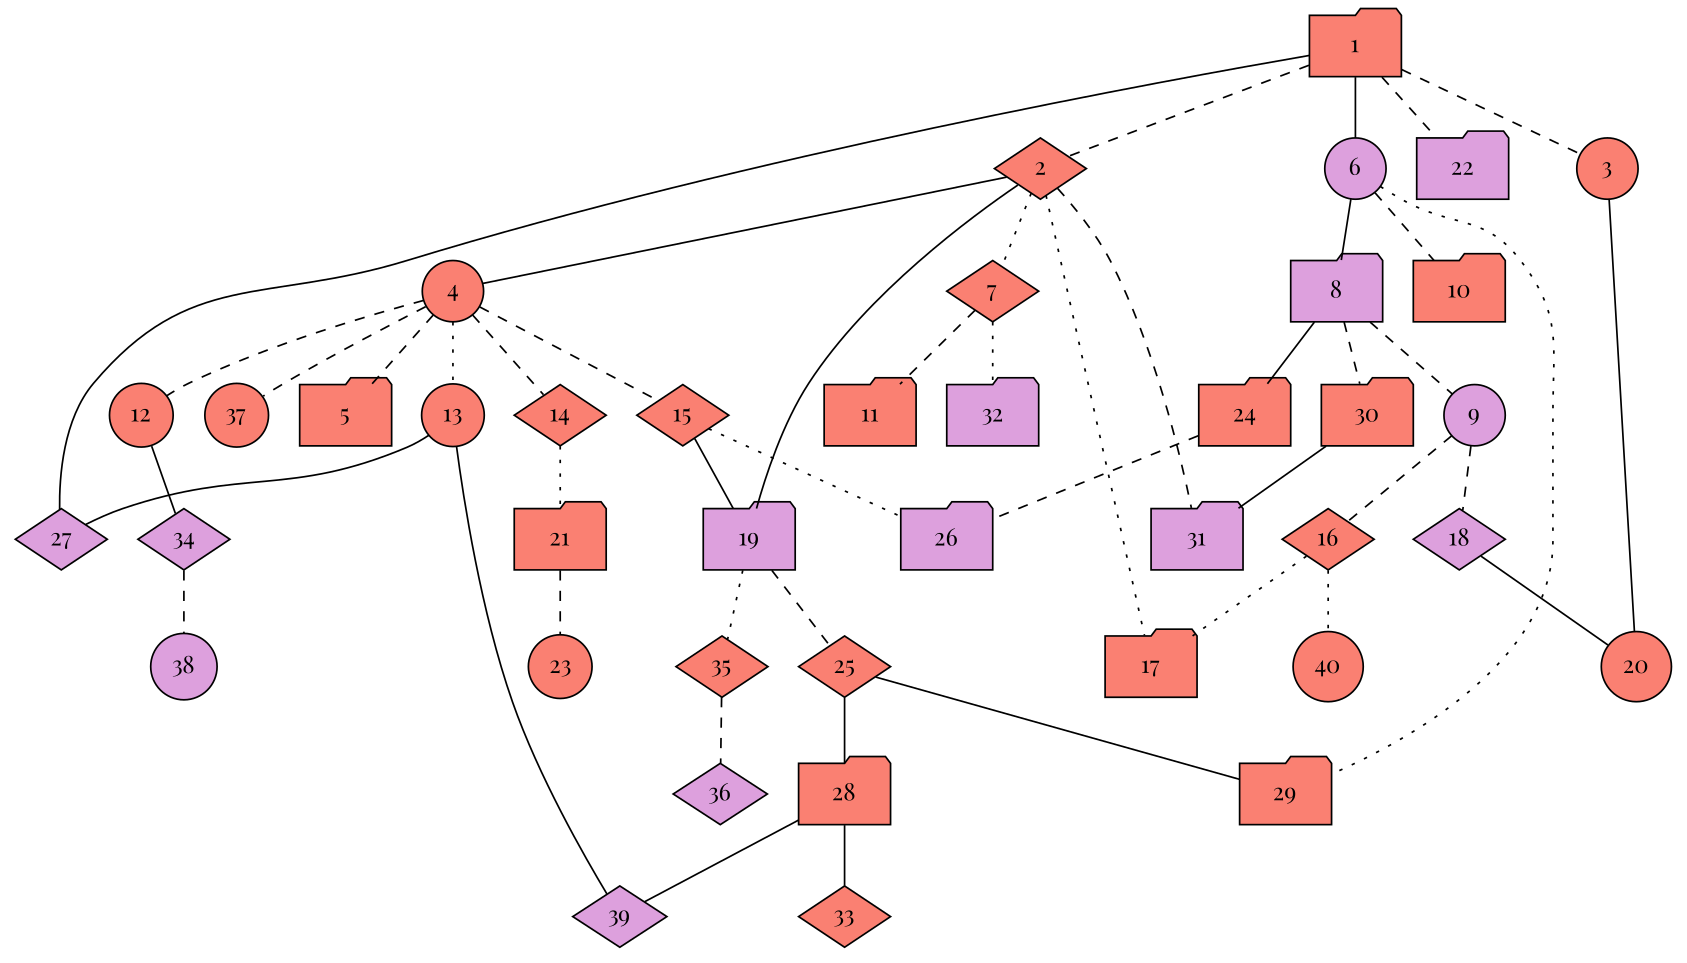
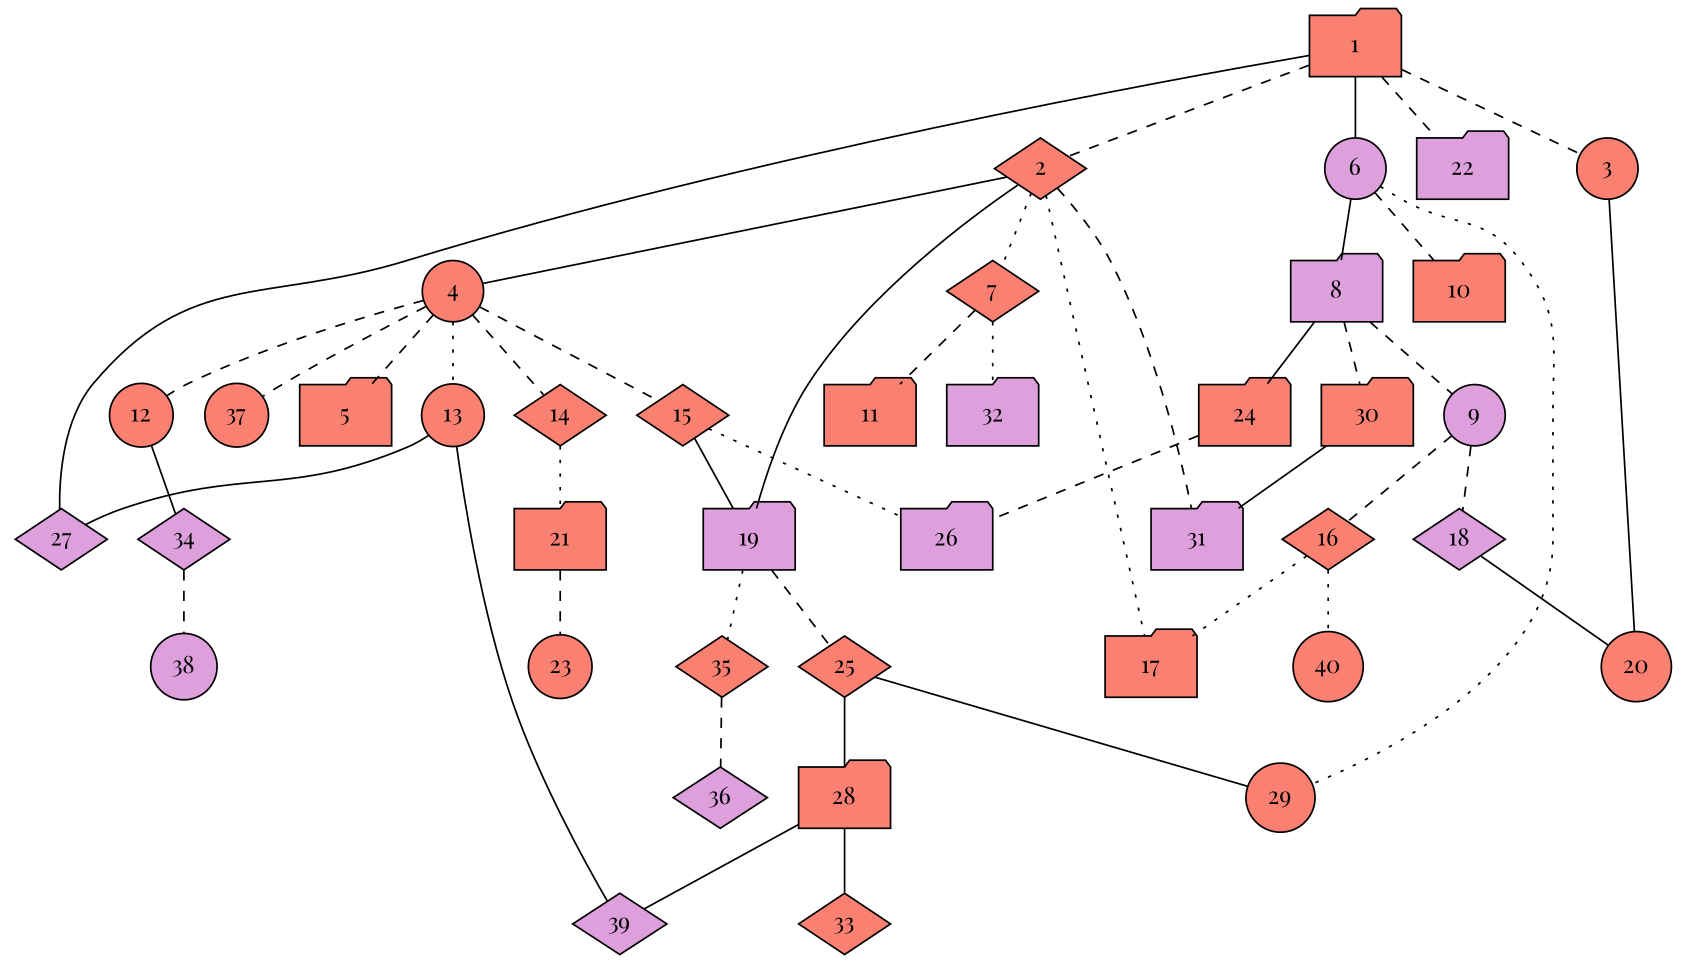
node "29": shape folder -> circle
